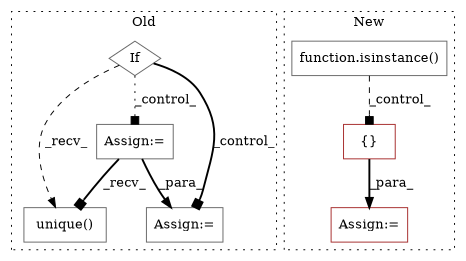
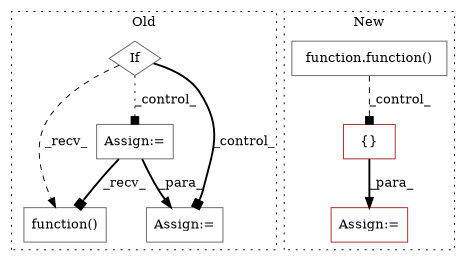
node "function.isinstance()": label "function.isinstance()" -> "function.function()"
node "unique()": label "unique()" -> "function()"
